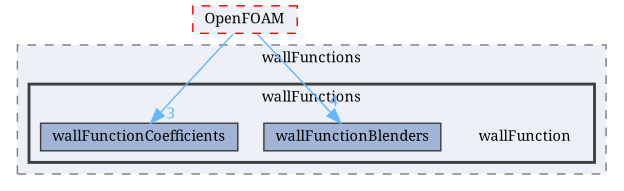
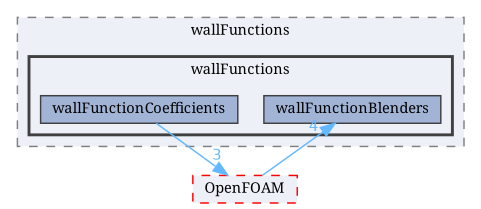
edge "OpenFOAM" -> "wallFunctionCoefficients": reversed
node "wallFunction": removed
